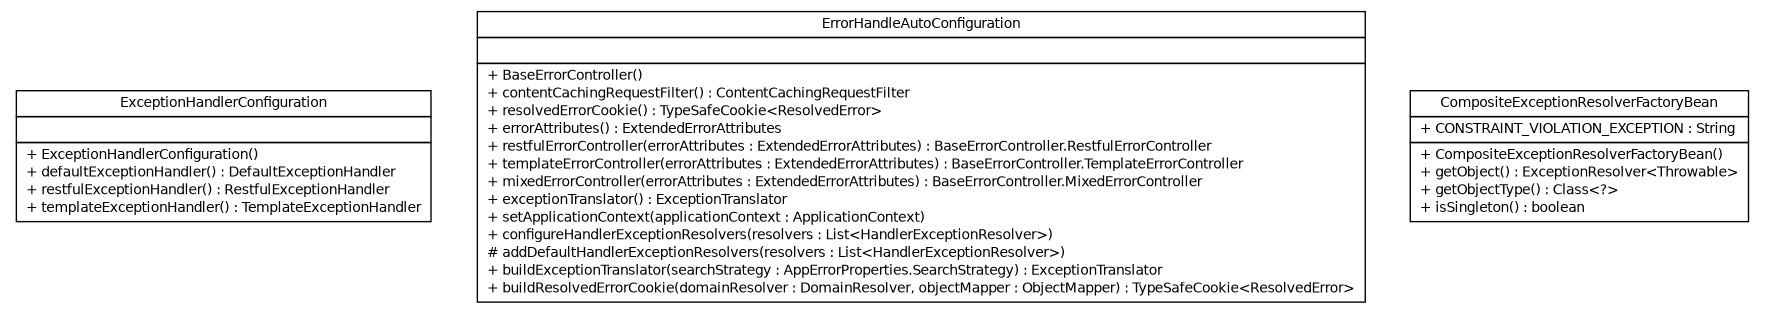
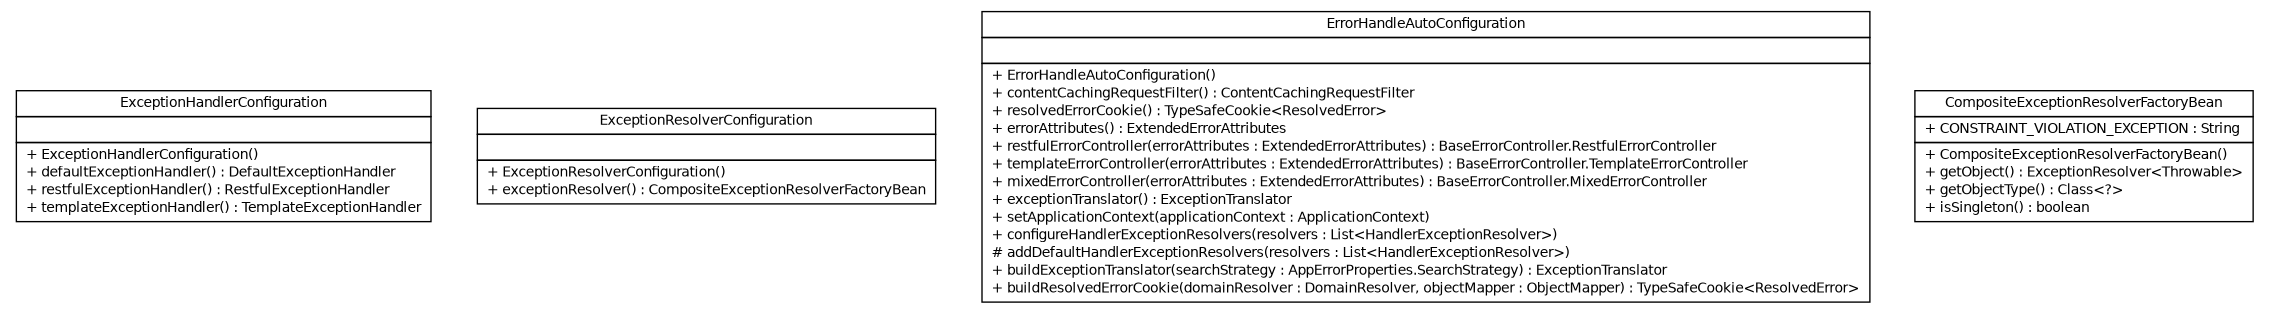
node "ErrorHandleAutoConfiguration": text "+ BaseErrorController()" -> "+ ErrorHandleAutoConfiguration()"
node "ExceptionResolverConfiguration": added
